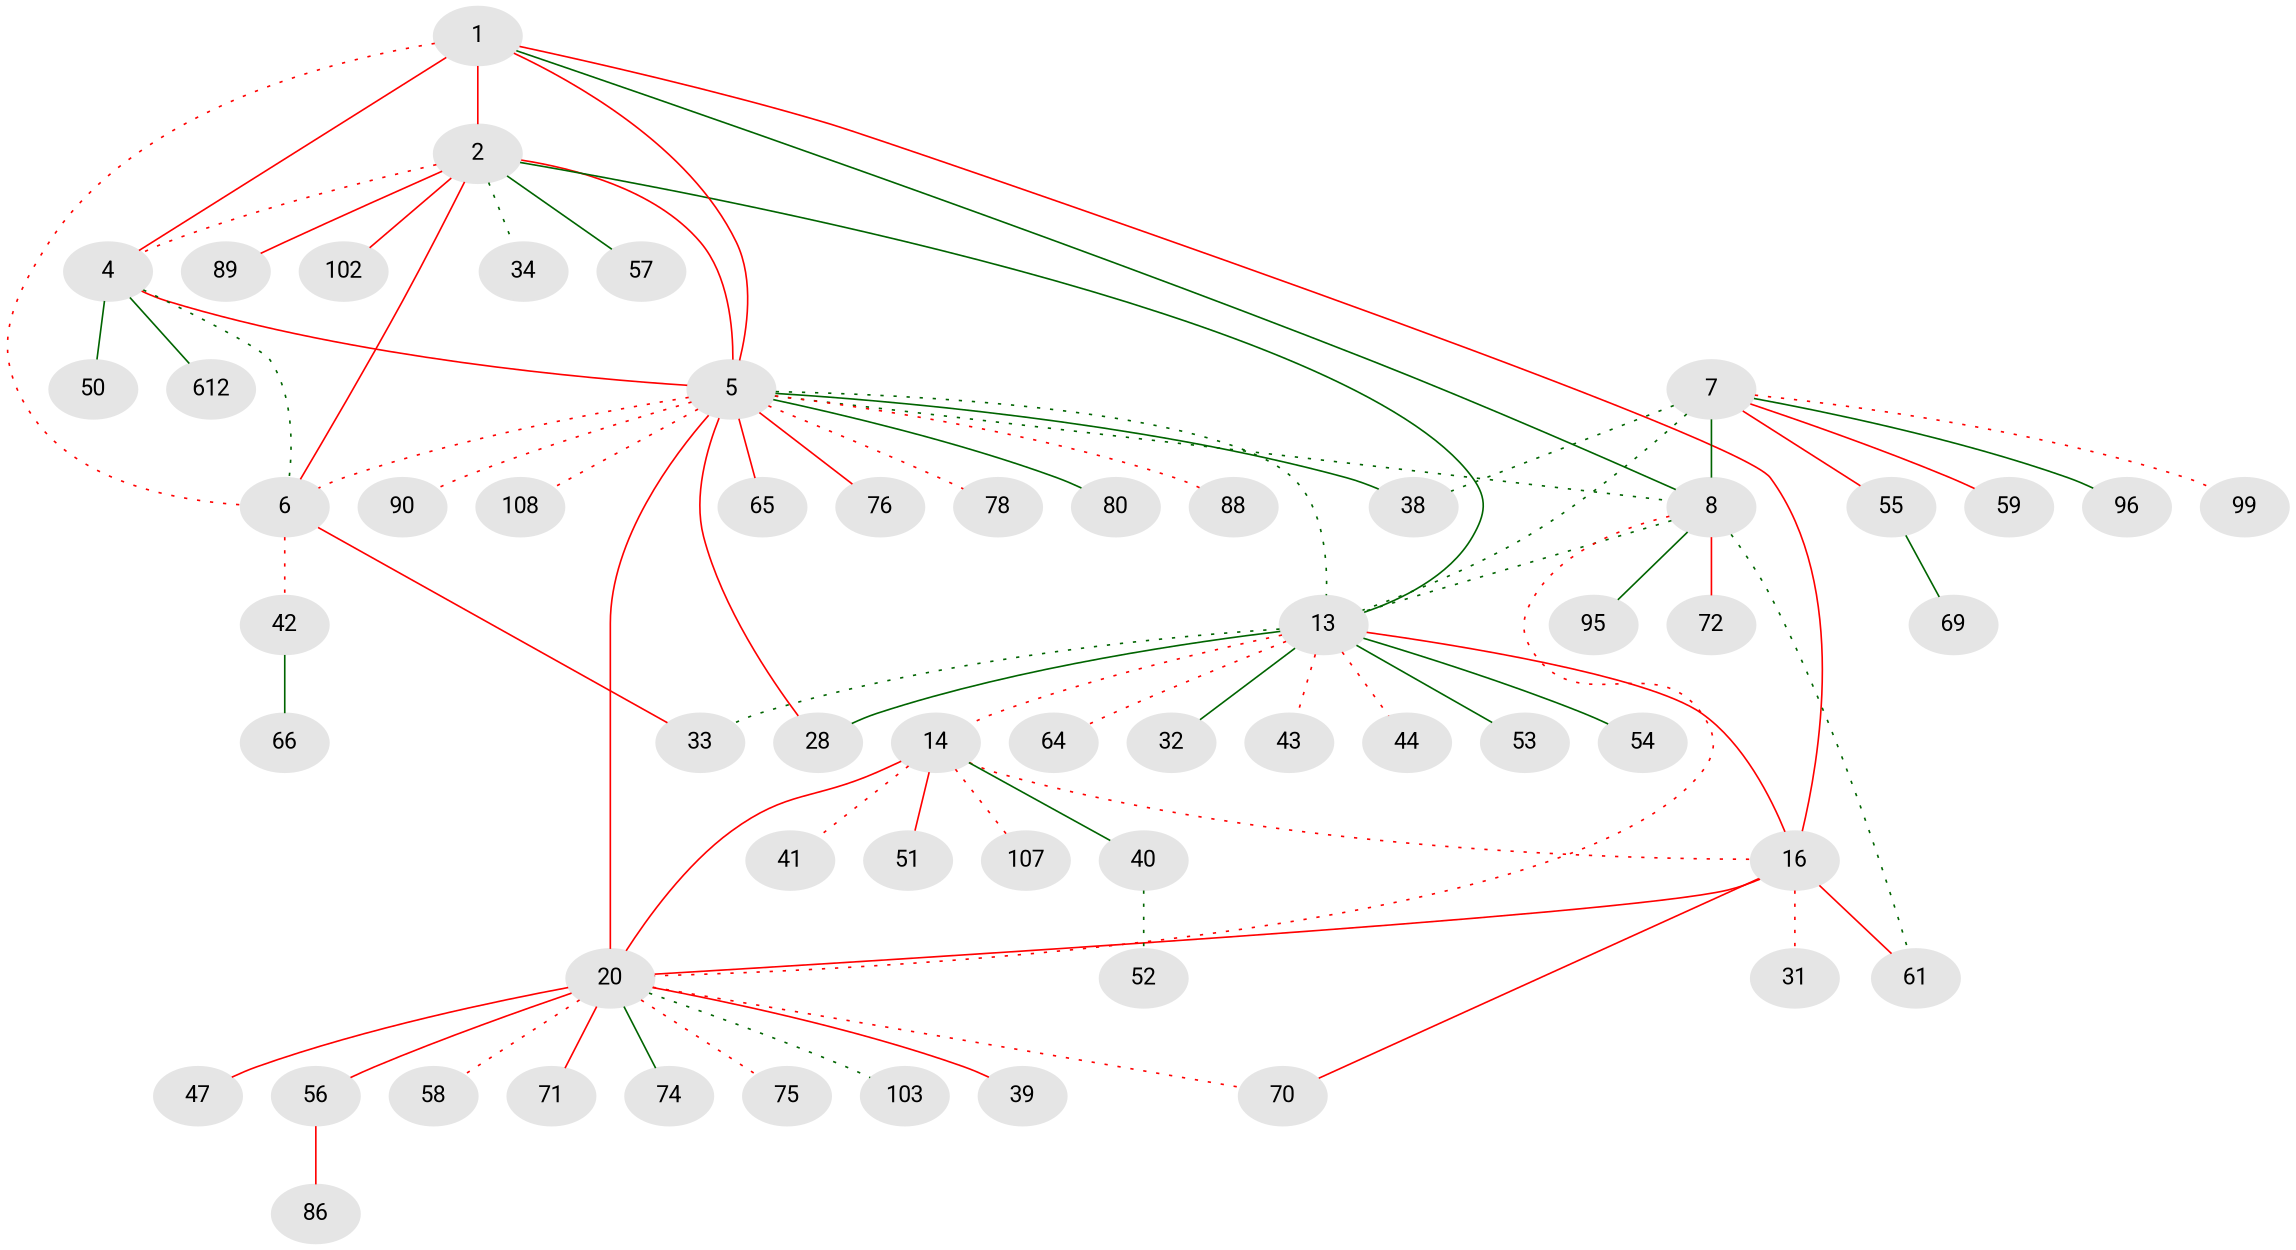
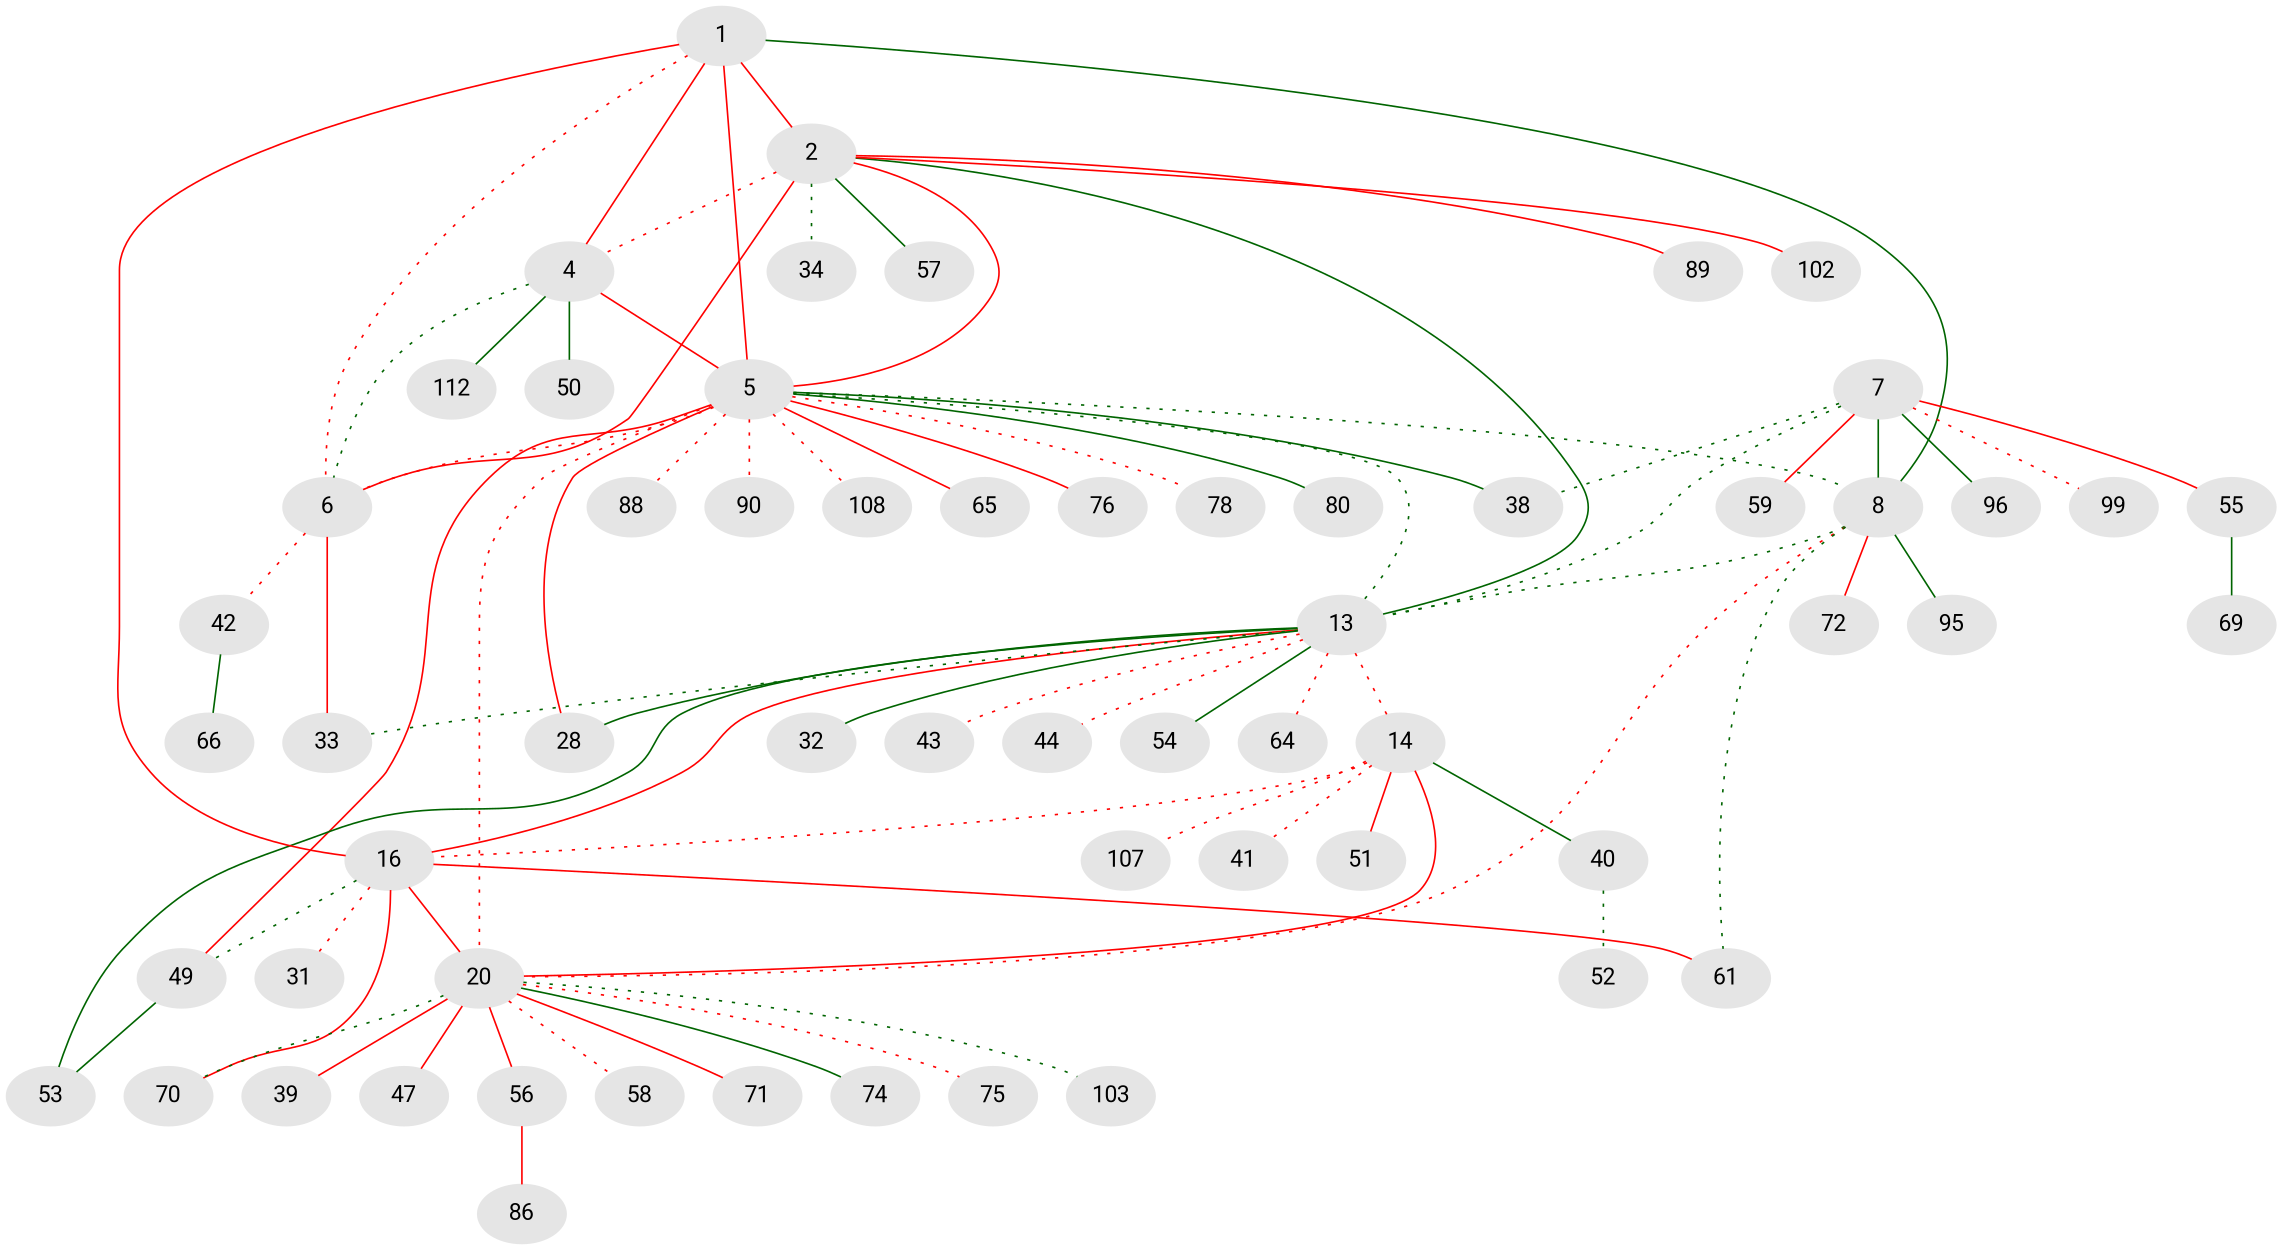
node "612": label "612" -> "112"
edge "5" -- "20": style solid -> dotted
node "49": added
edge "20" -- "70": color red -> darkgreen
